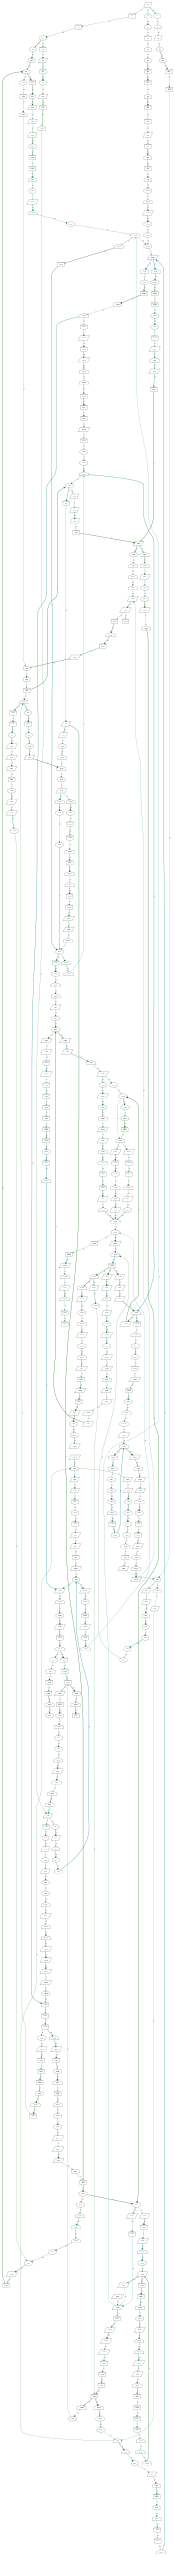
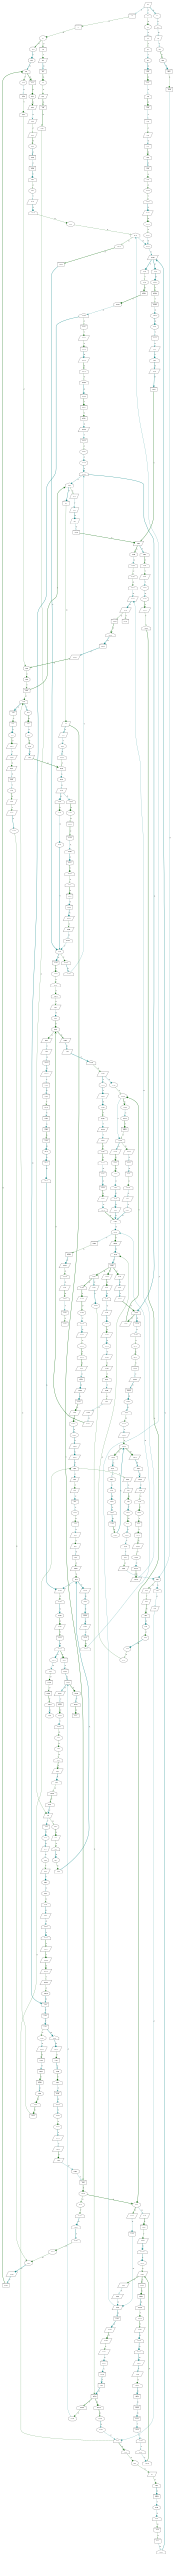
edge "S394" -> "S405": added, label "C"
edge "S263" -> "S179": now "S263" -> "S286"
